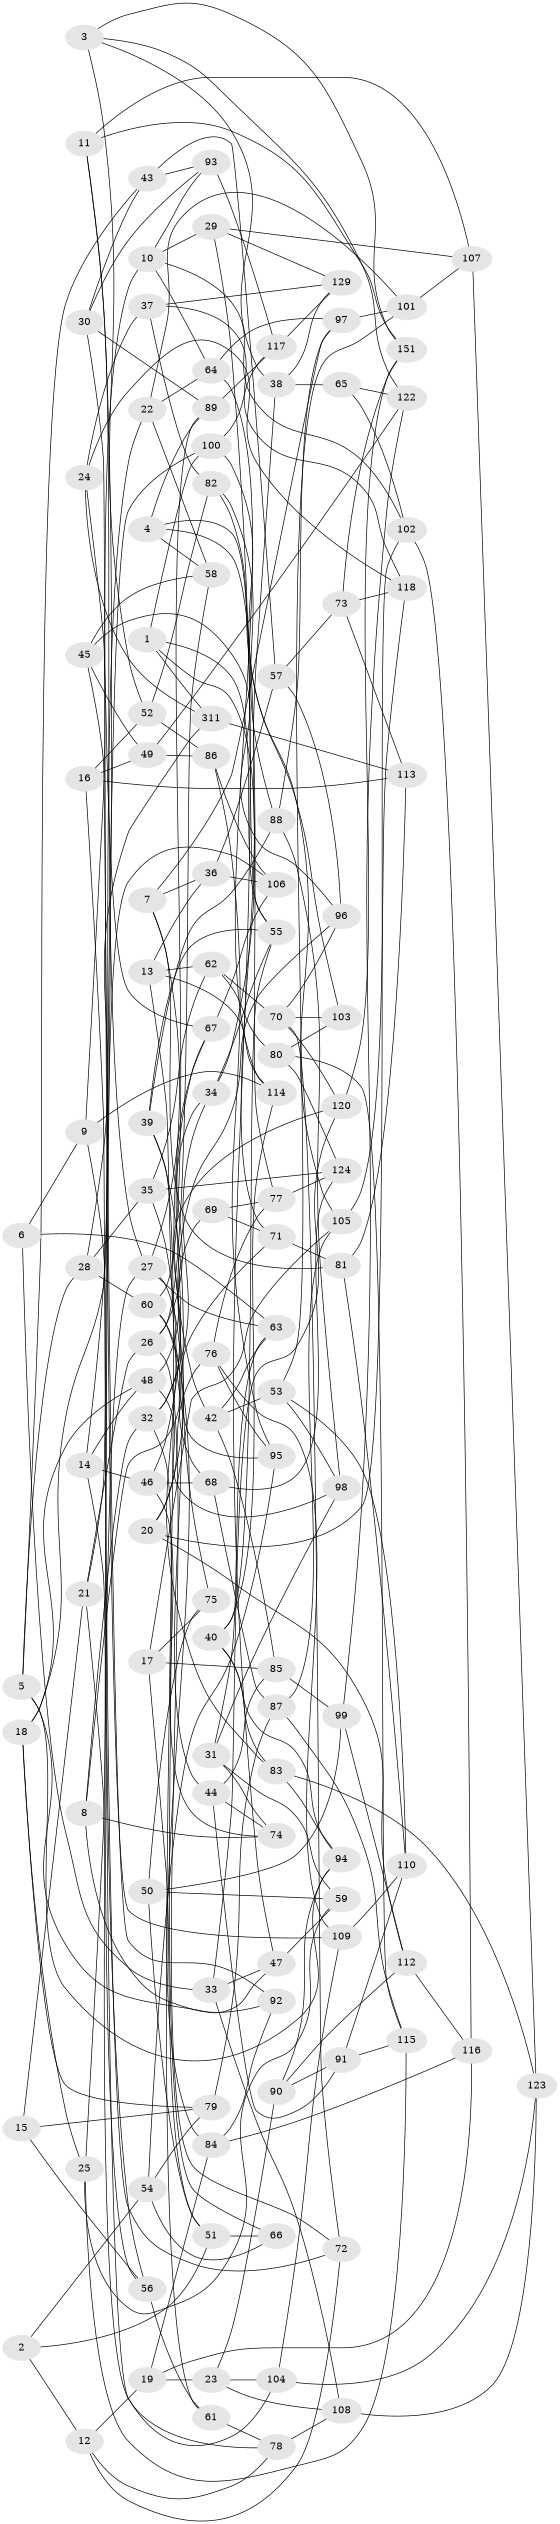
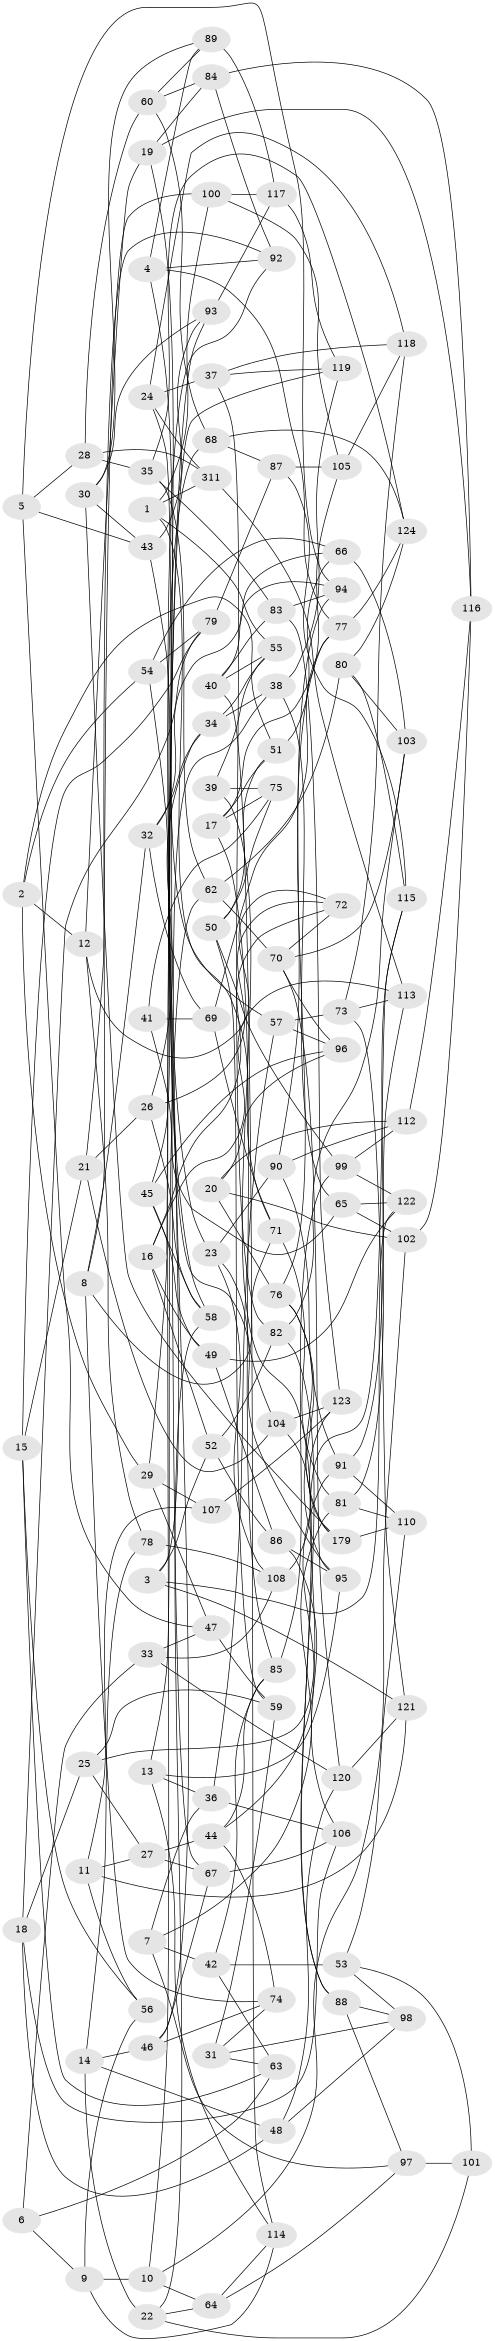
edge "29" -- "10": now "29" -- "2"
node "129": label "129" -> "119"
edge "107" -- "101": removed
node "151": label "151" -> "121"
edge "66" -- "103": added
edge "4" -- "55": now "4" -- "92"
node "41": added
edge "27" -- "63": now "15" -- "63"
node "109": label "109" -> "179"
node "61": removed
